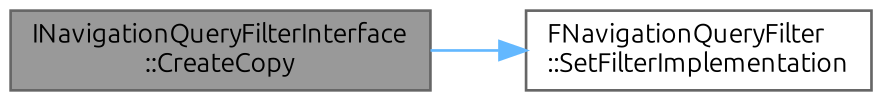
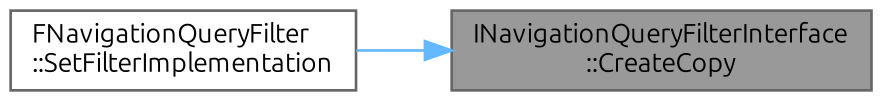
edge "INavigationQueryFilterInterface ::CreateCopy" -> "FNavigationQueryFilter ::SetFilterImplementation": reversed
